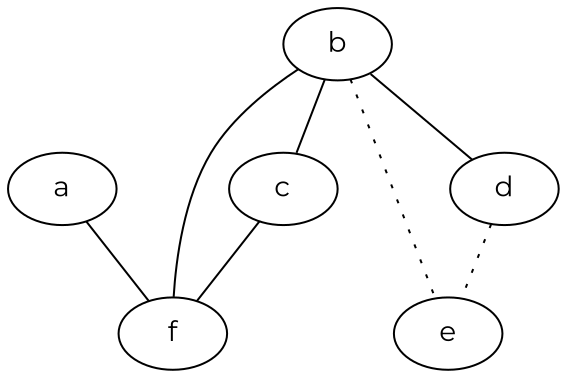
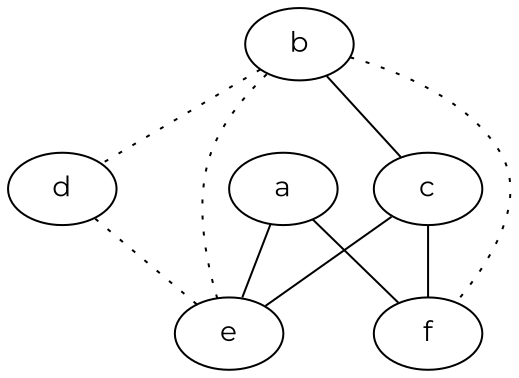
edge "b" -- "d": style solid -> dotted
edge "b" -- "f": style solid -> dotted
edge "a" -- "e": added
edge "c" -- "e": added
